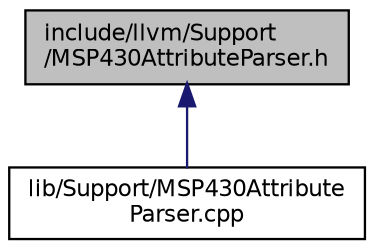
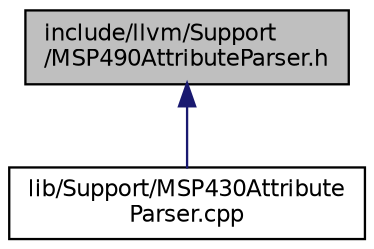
node "include/llvm/Support /MSP430AttributeParser.h": label "include/llvm/Support /MSP430AttributeParser.h" -> "include/llvm/Support /MSP490AttributeParser.h"
